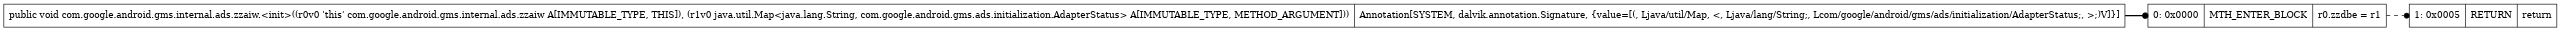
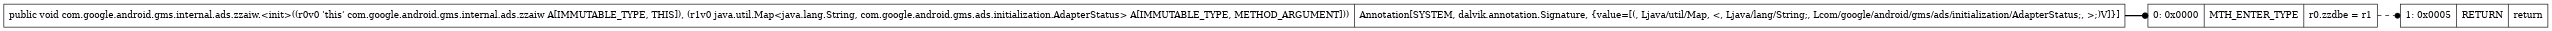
node "0: 0x0000": text "MTH_ENTER_BLOCK" -> "MTH_ENTER_TYPE"
